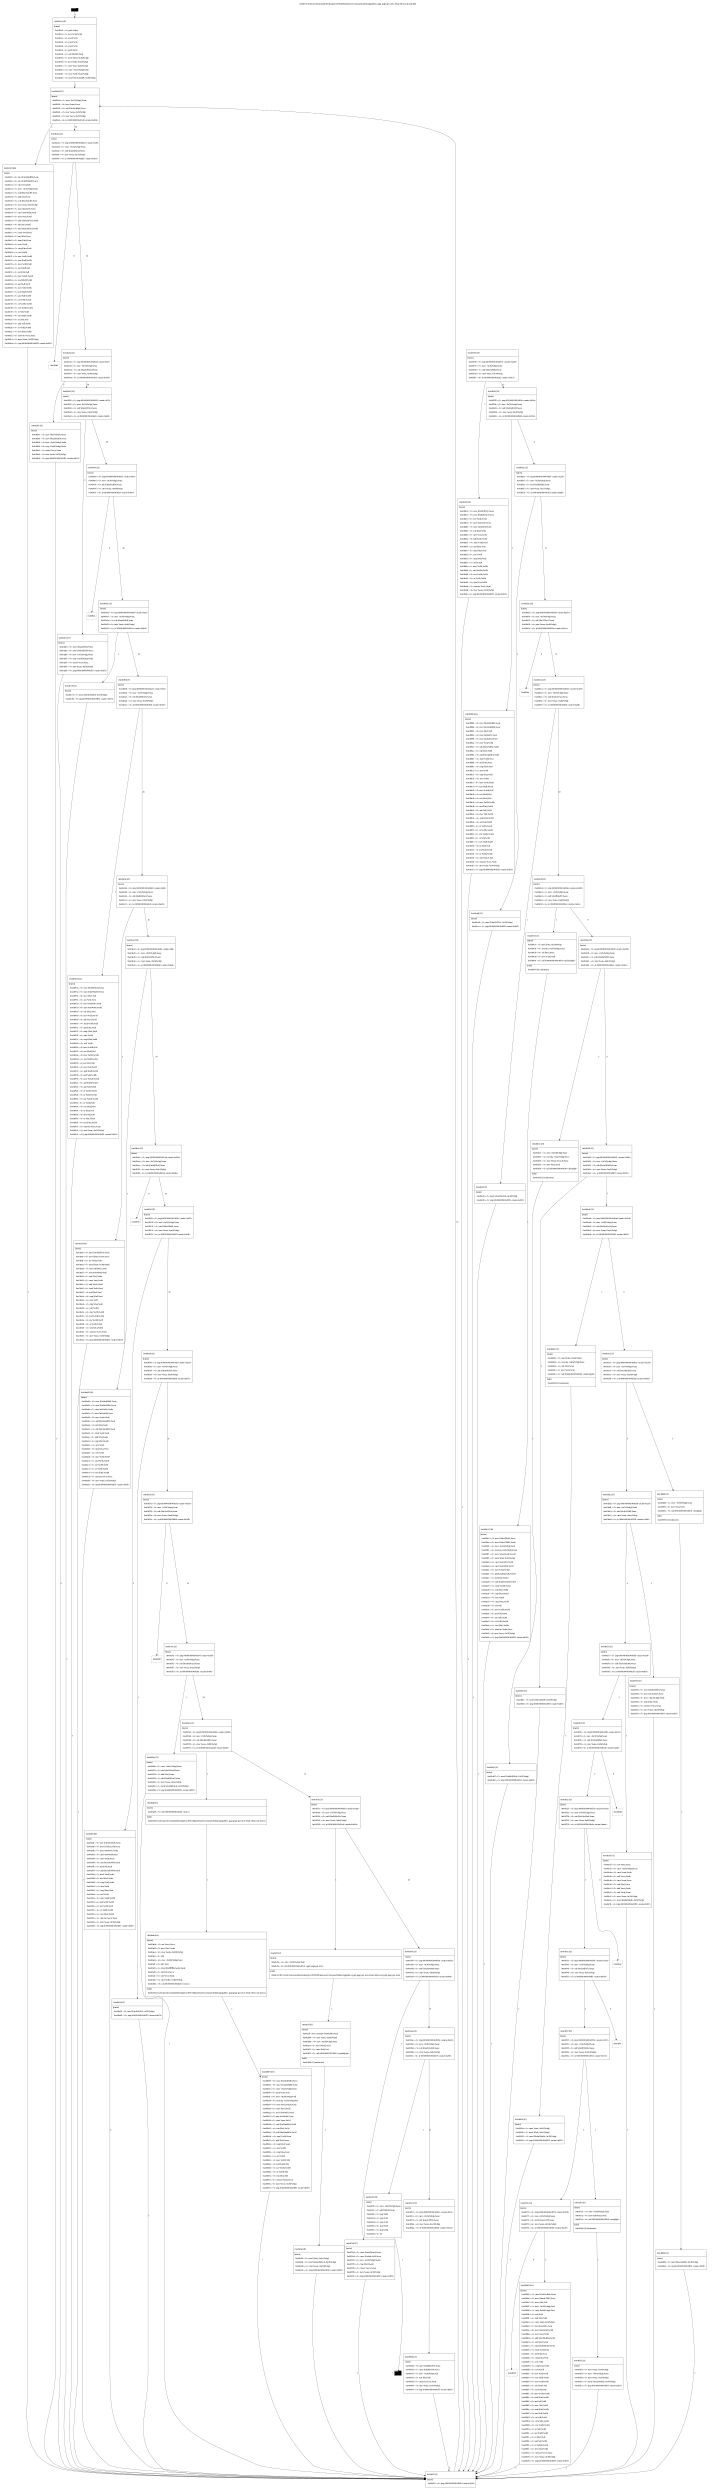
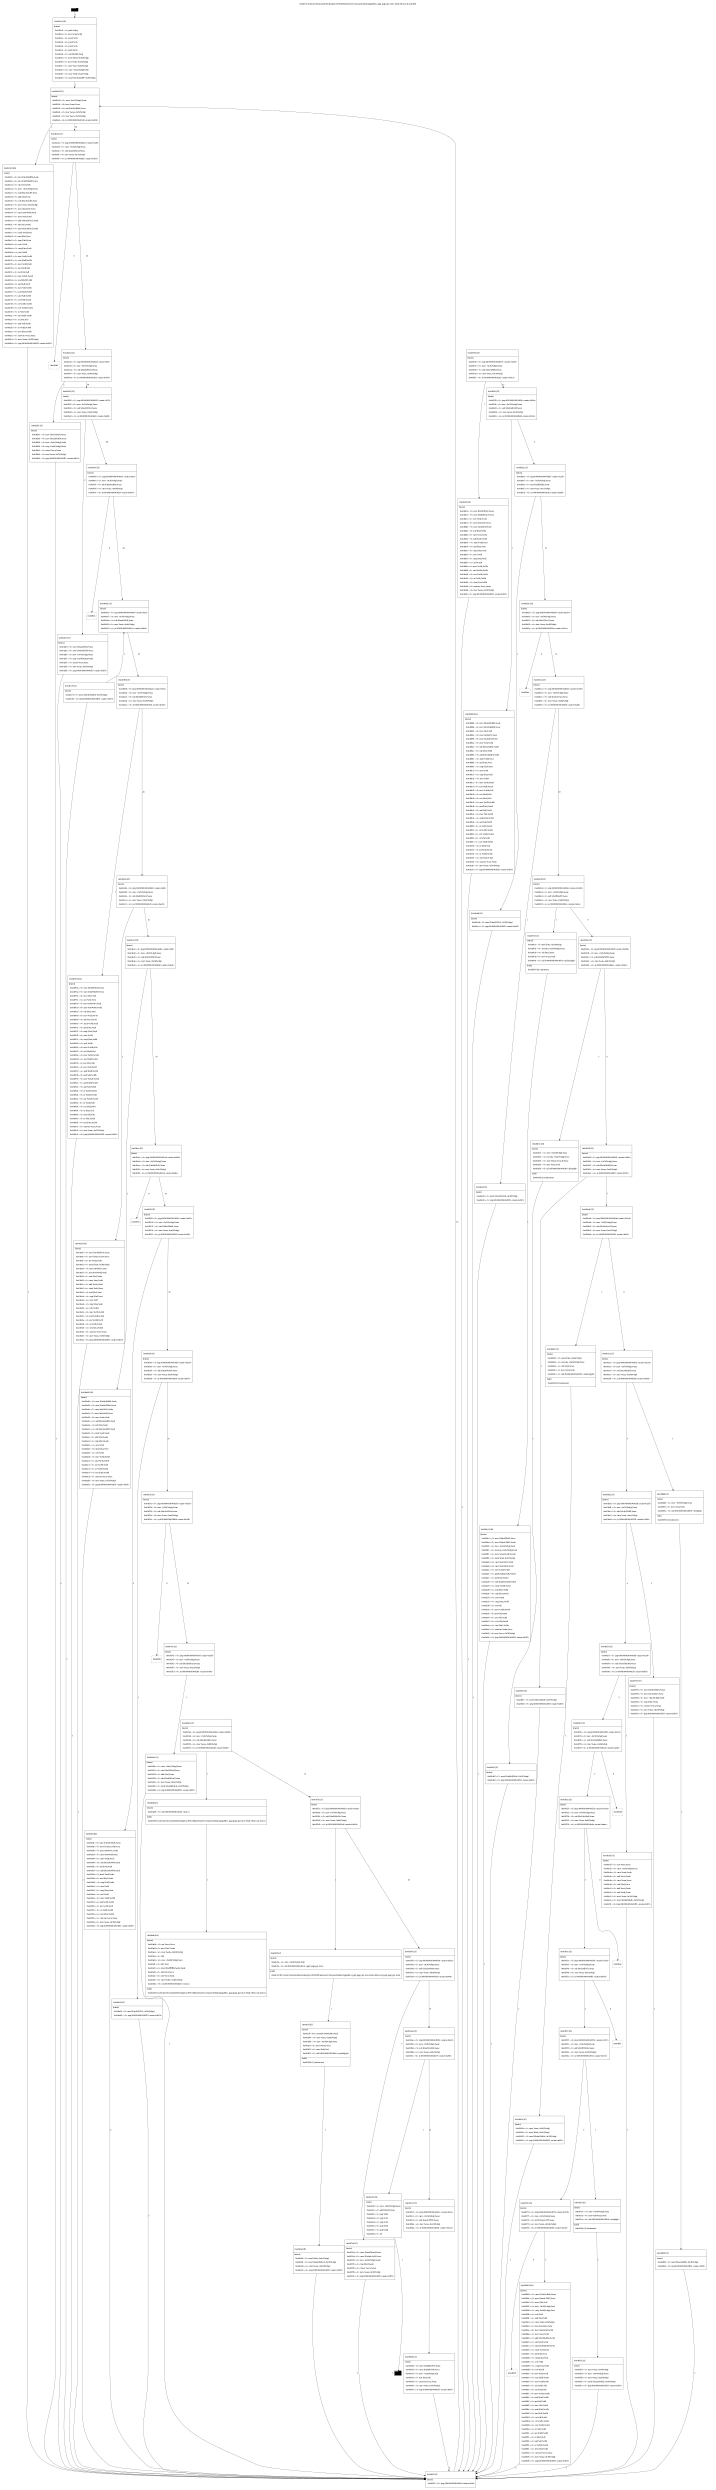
edge "0x401482 [25]" -> "0x401cc9 [12]": reversed
edge "0x40154a [25]" -> "0x401563 [25]": removed, label "20"
node "0x401b09 [115]": removed
